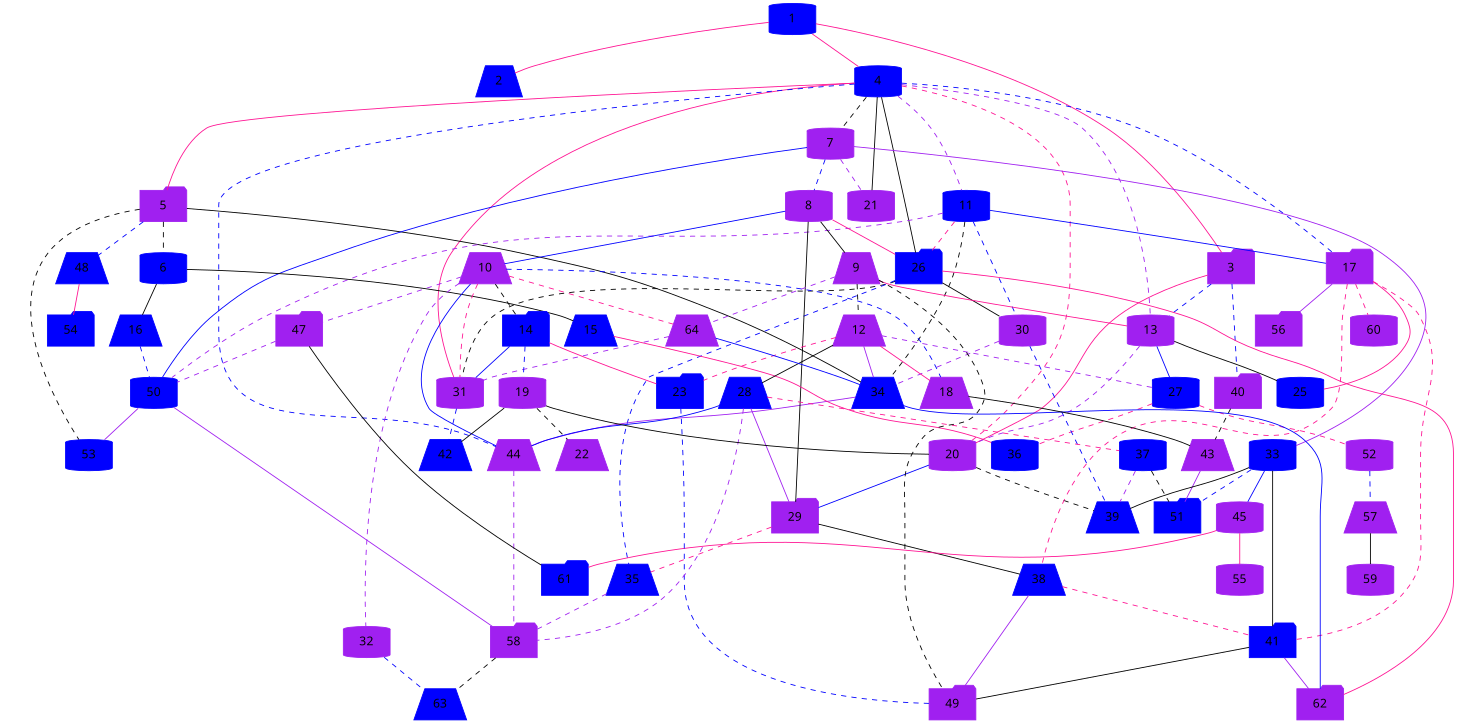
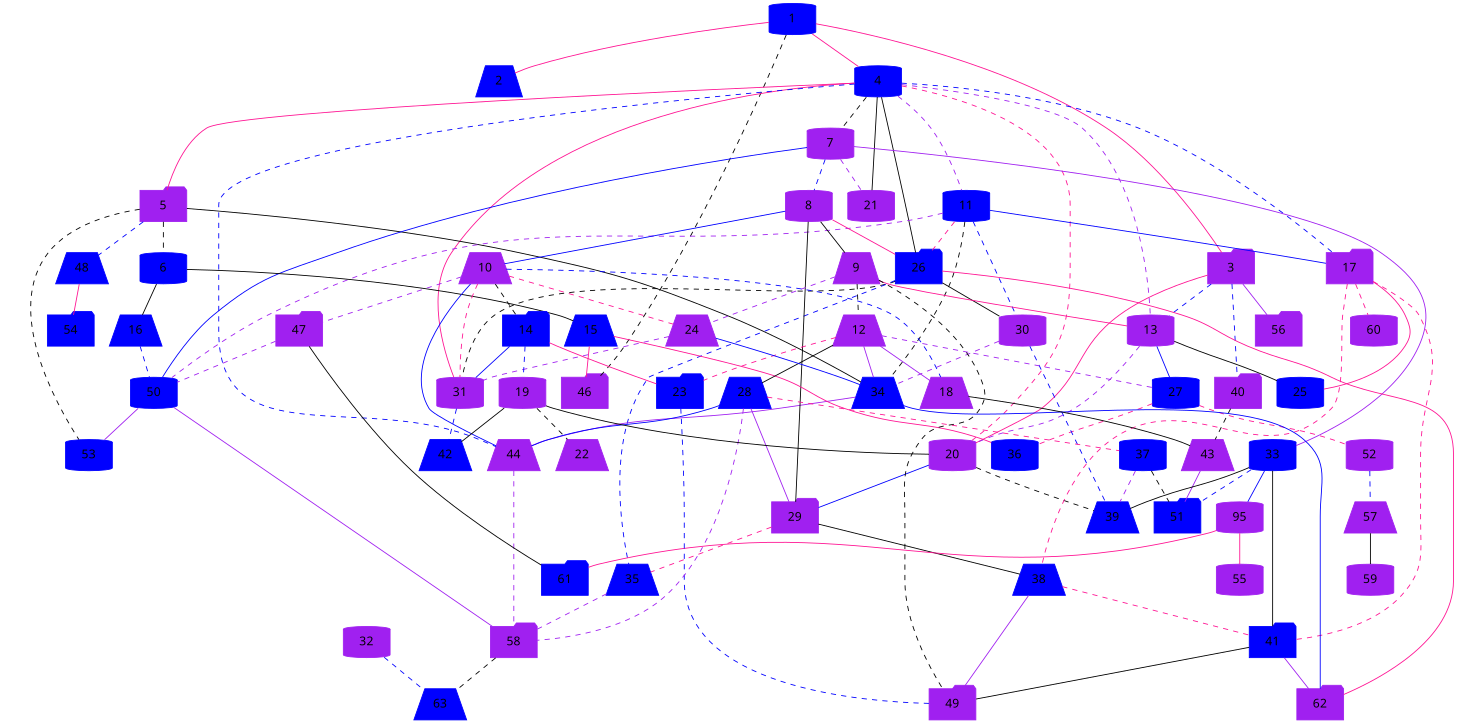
edge "17" -- "56": now "3" -- "56"
node "64": label "64" -> "24"
edge "12" -- "18": color deeppink -> purple
node "46": added
edge "10" -- "32": removed
node "45": label "45" -> "95"
